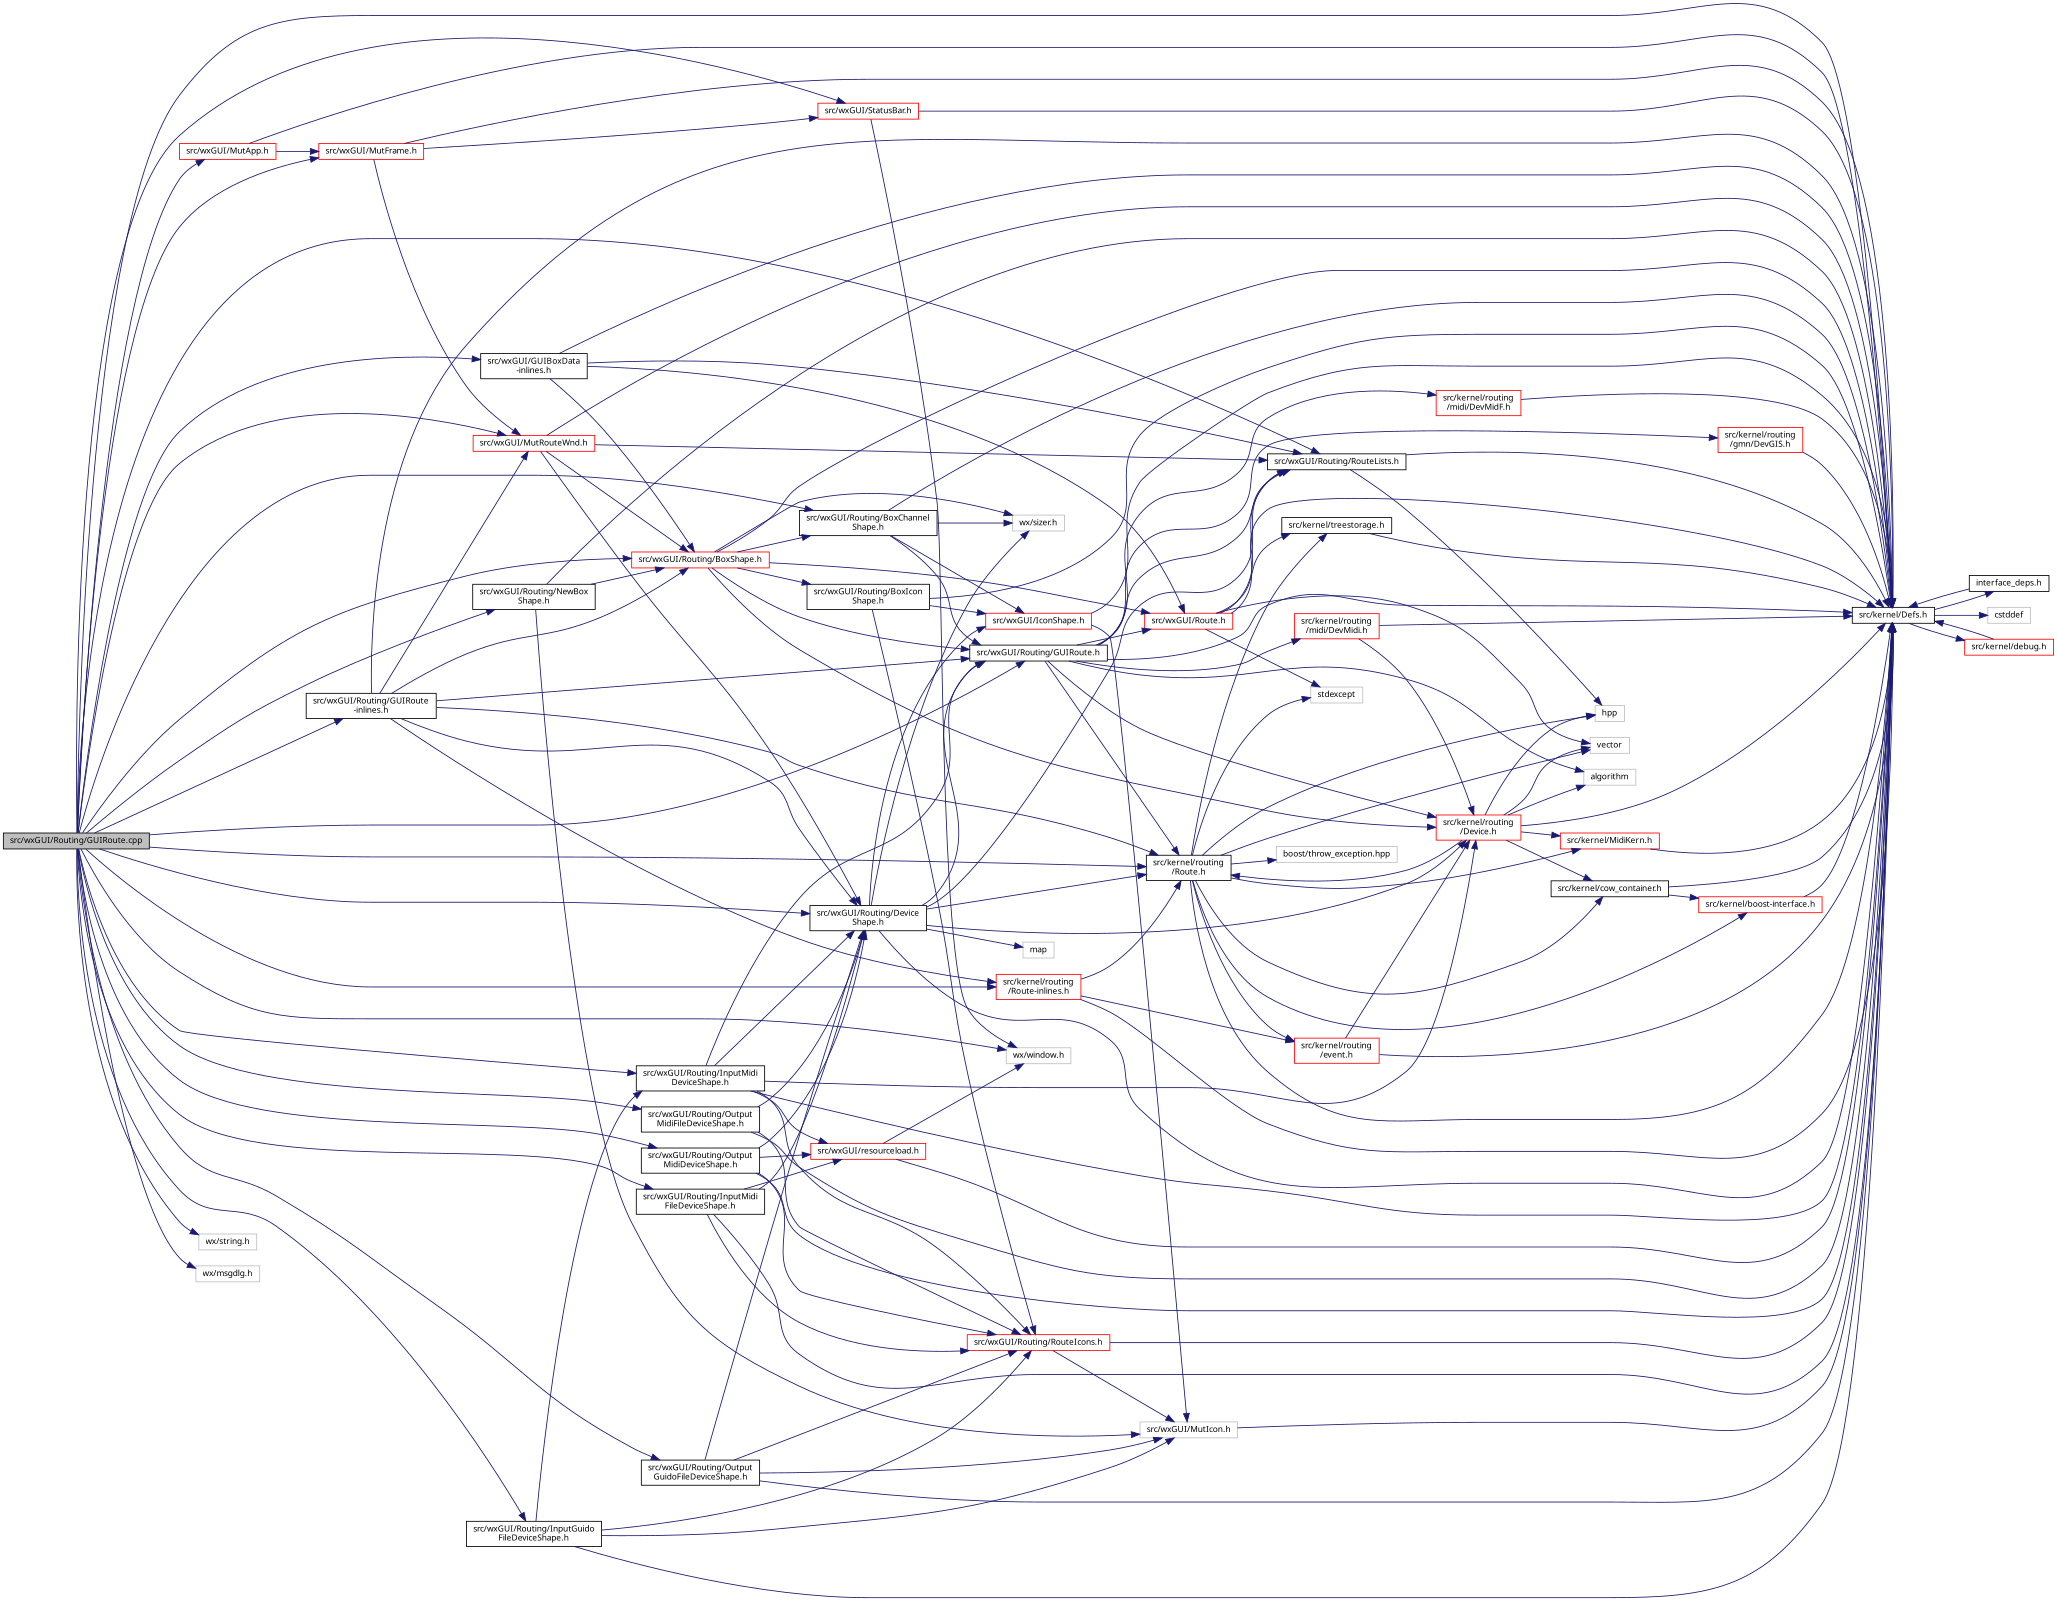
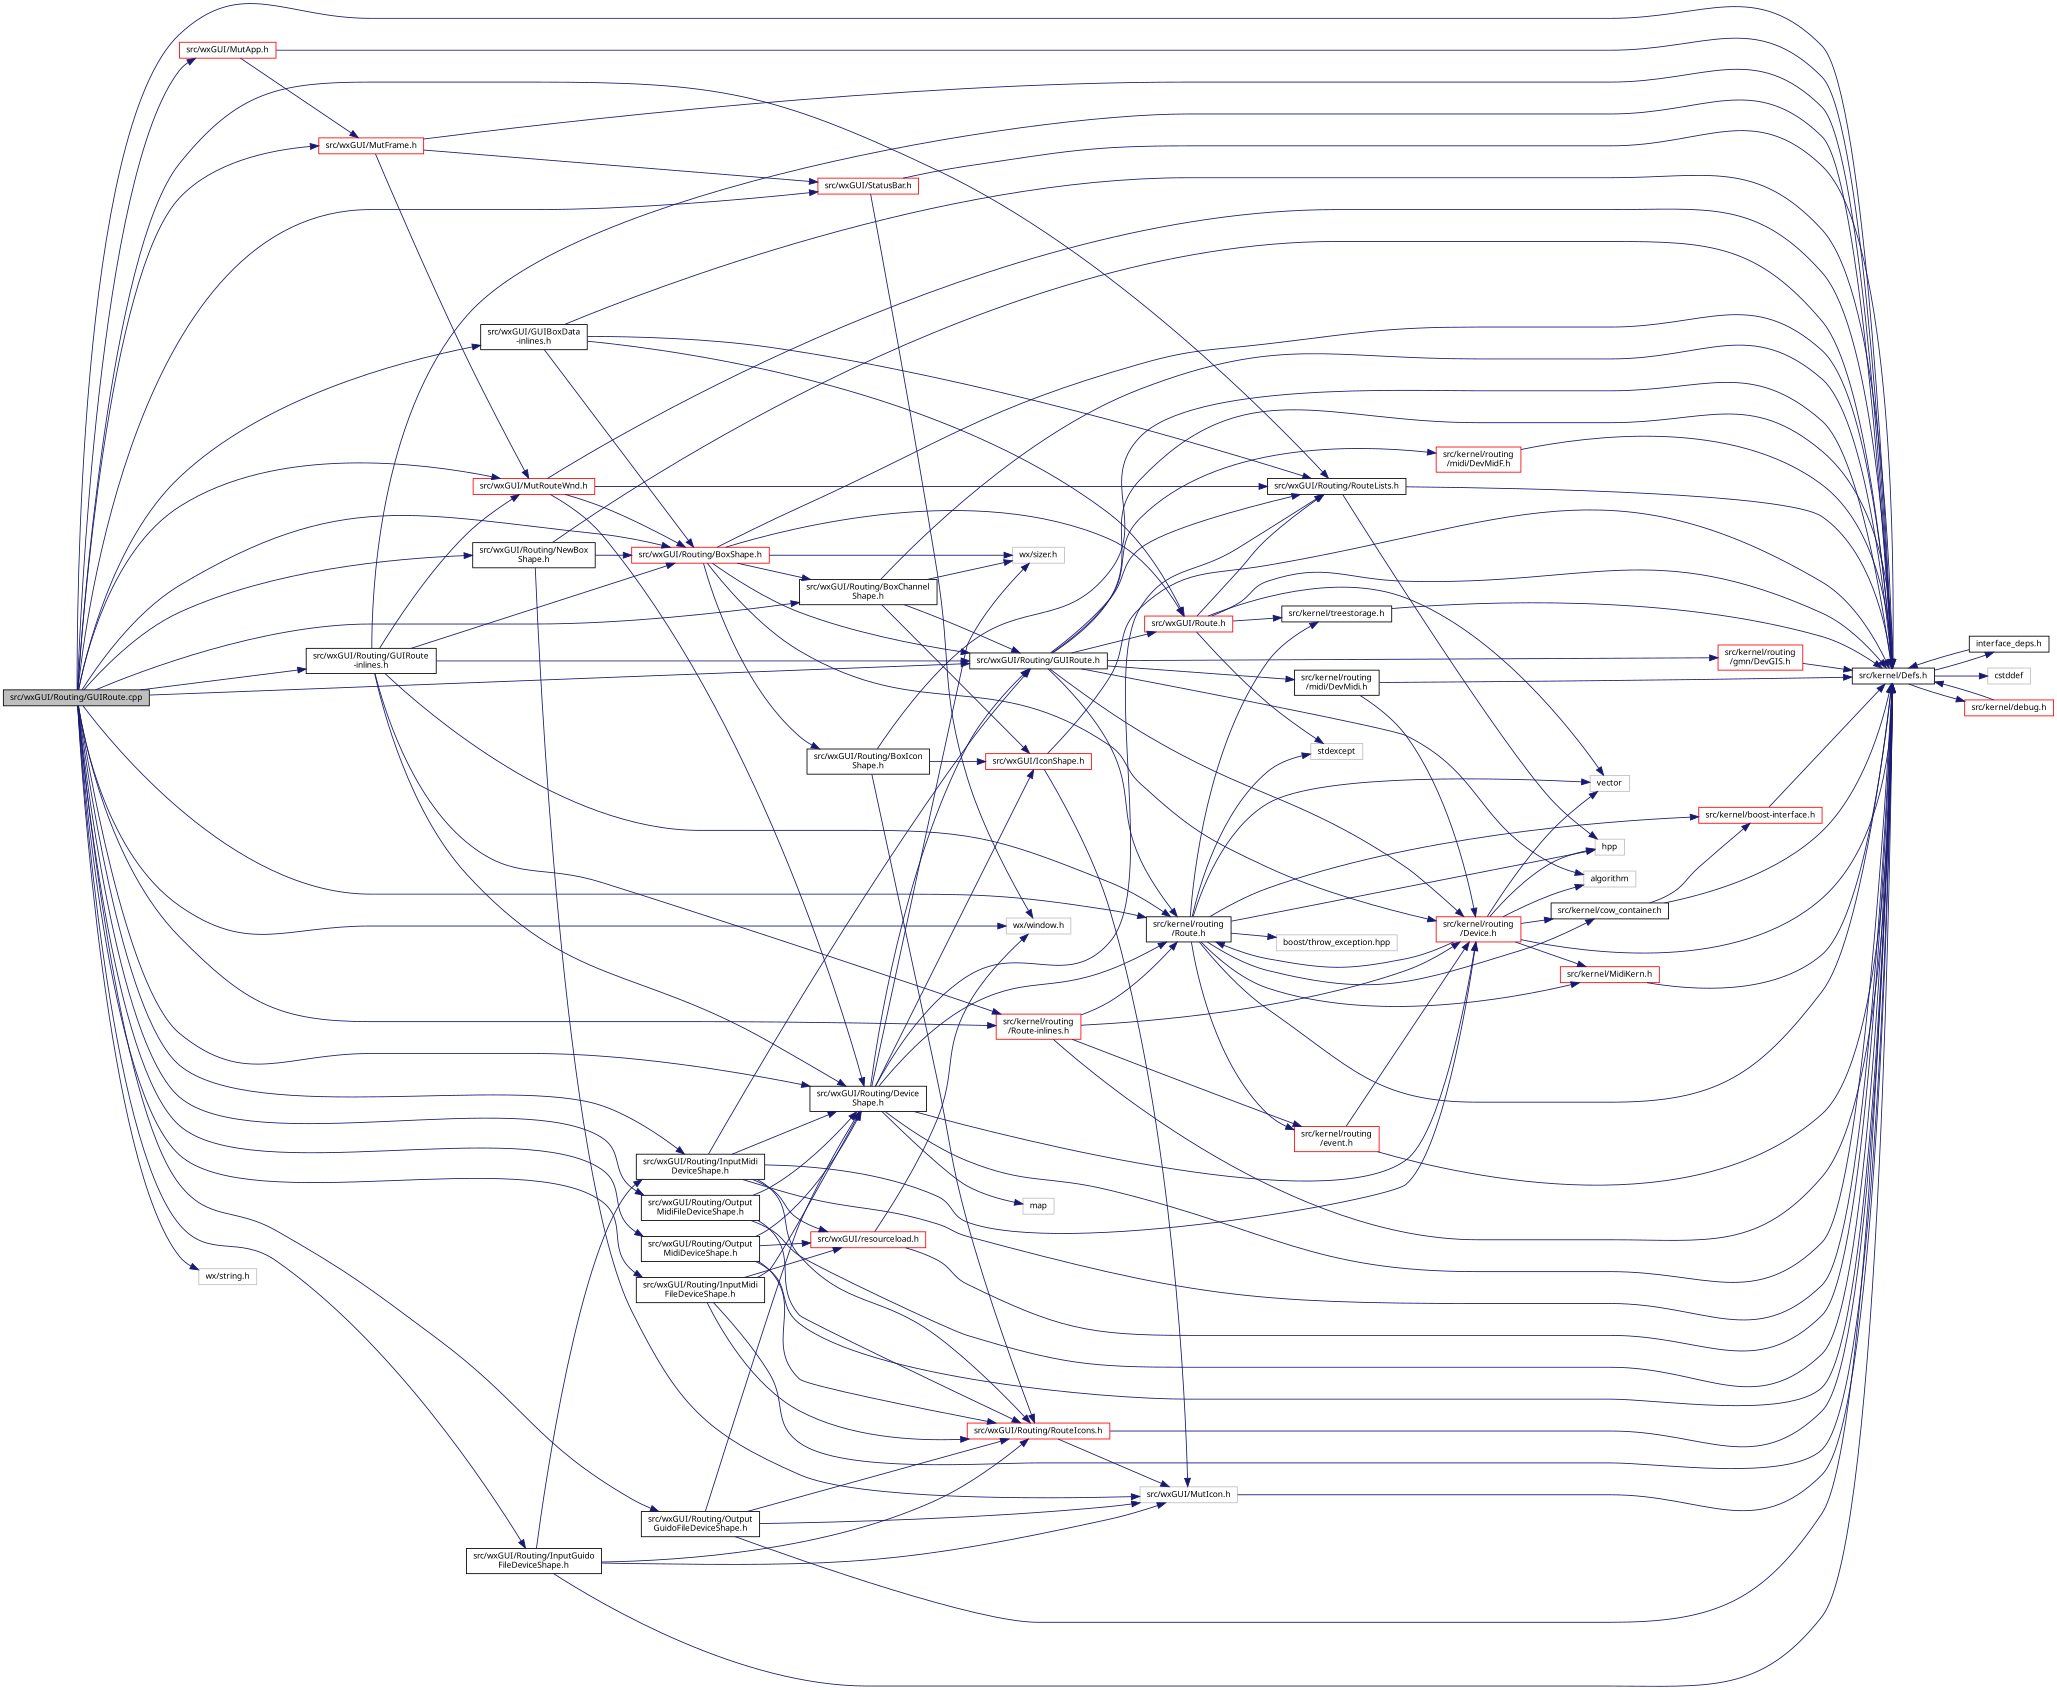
node "src/kernel/routing /midi/DevMidi.h": color red -> black
edge "src/kernel/routing /Route-inlines.h" -> "src/kernel/routing /Device.h": added
node "wx/msgdlg.h": removed
